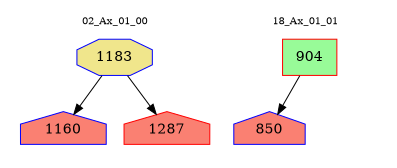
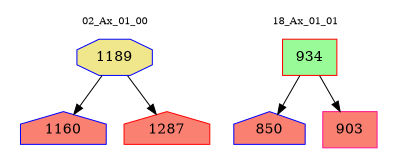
node "1183": label "1183" -> "1189"
node "904": label "904" -> "934"
node "903": added
